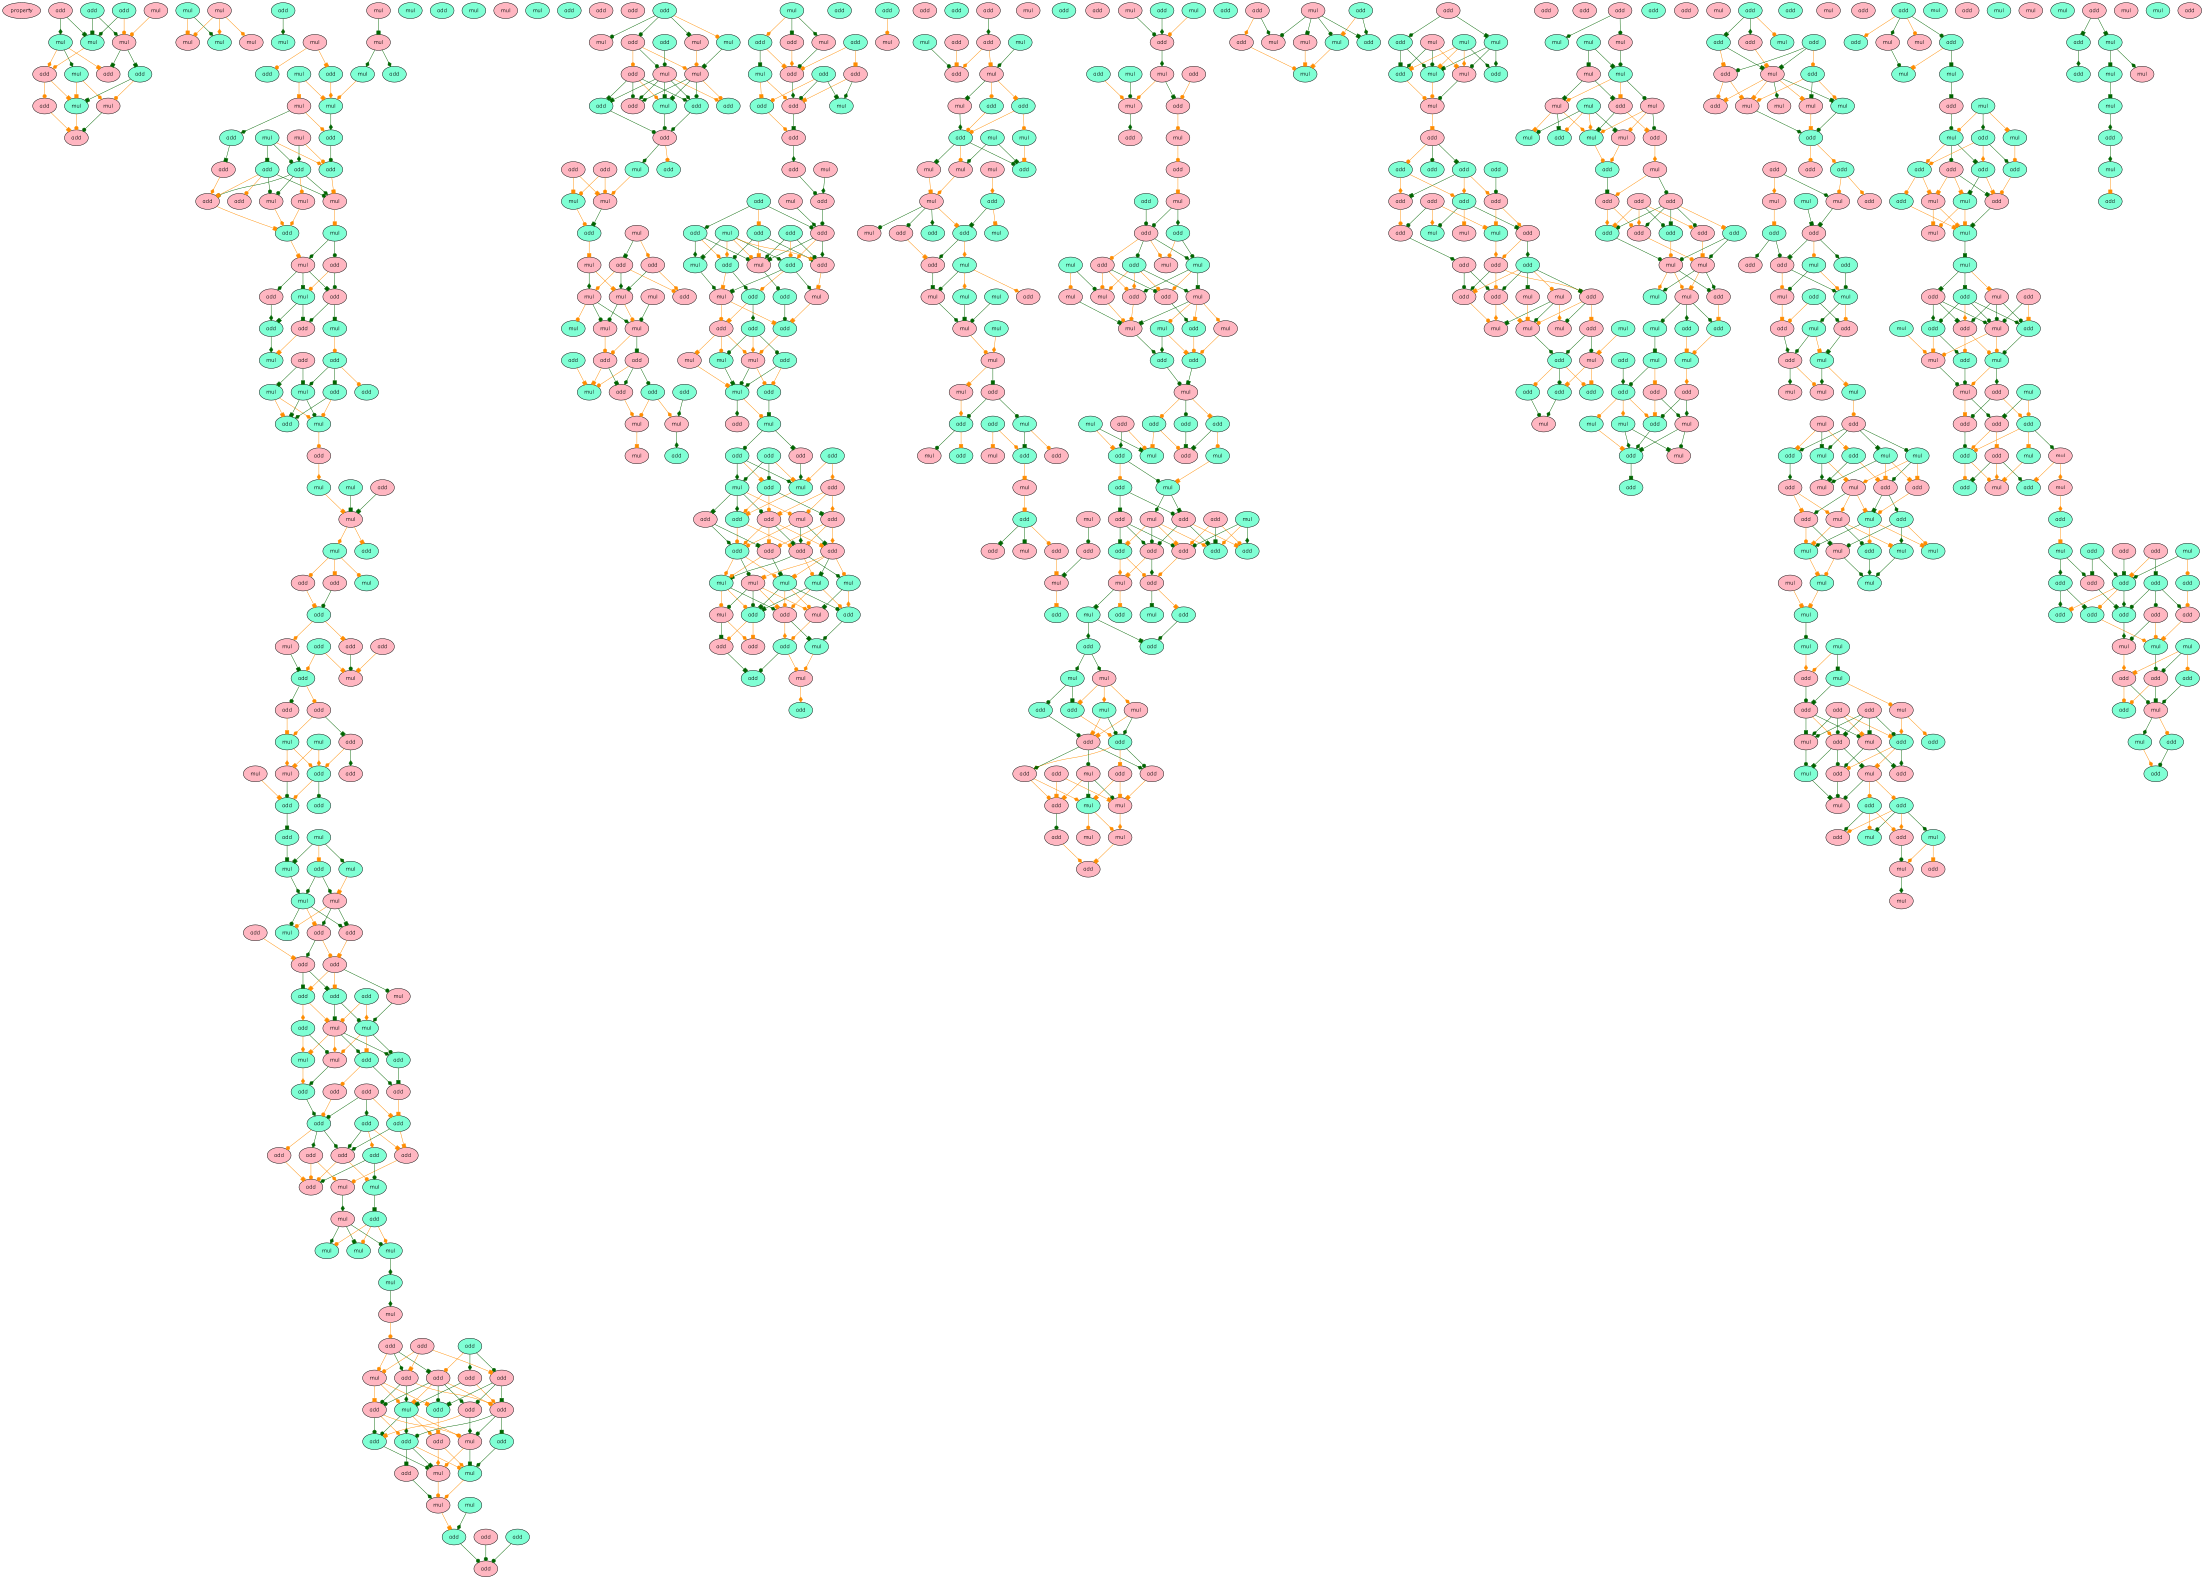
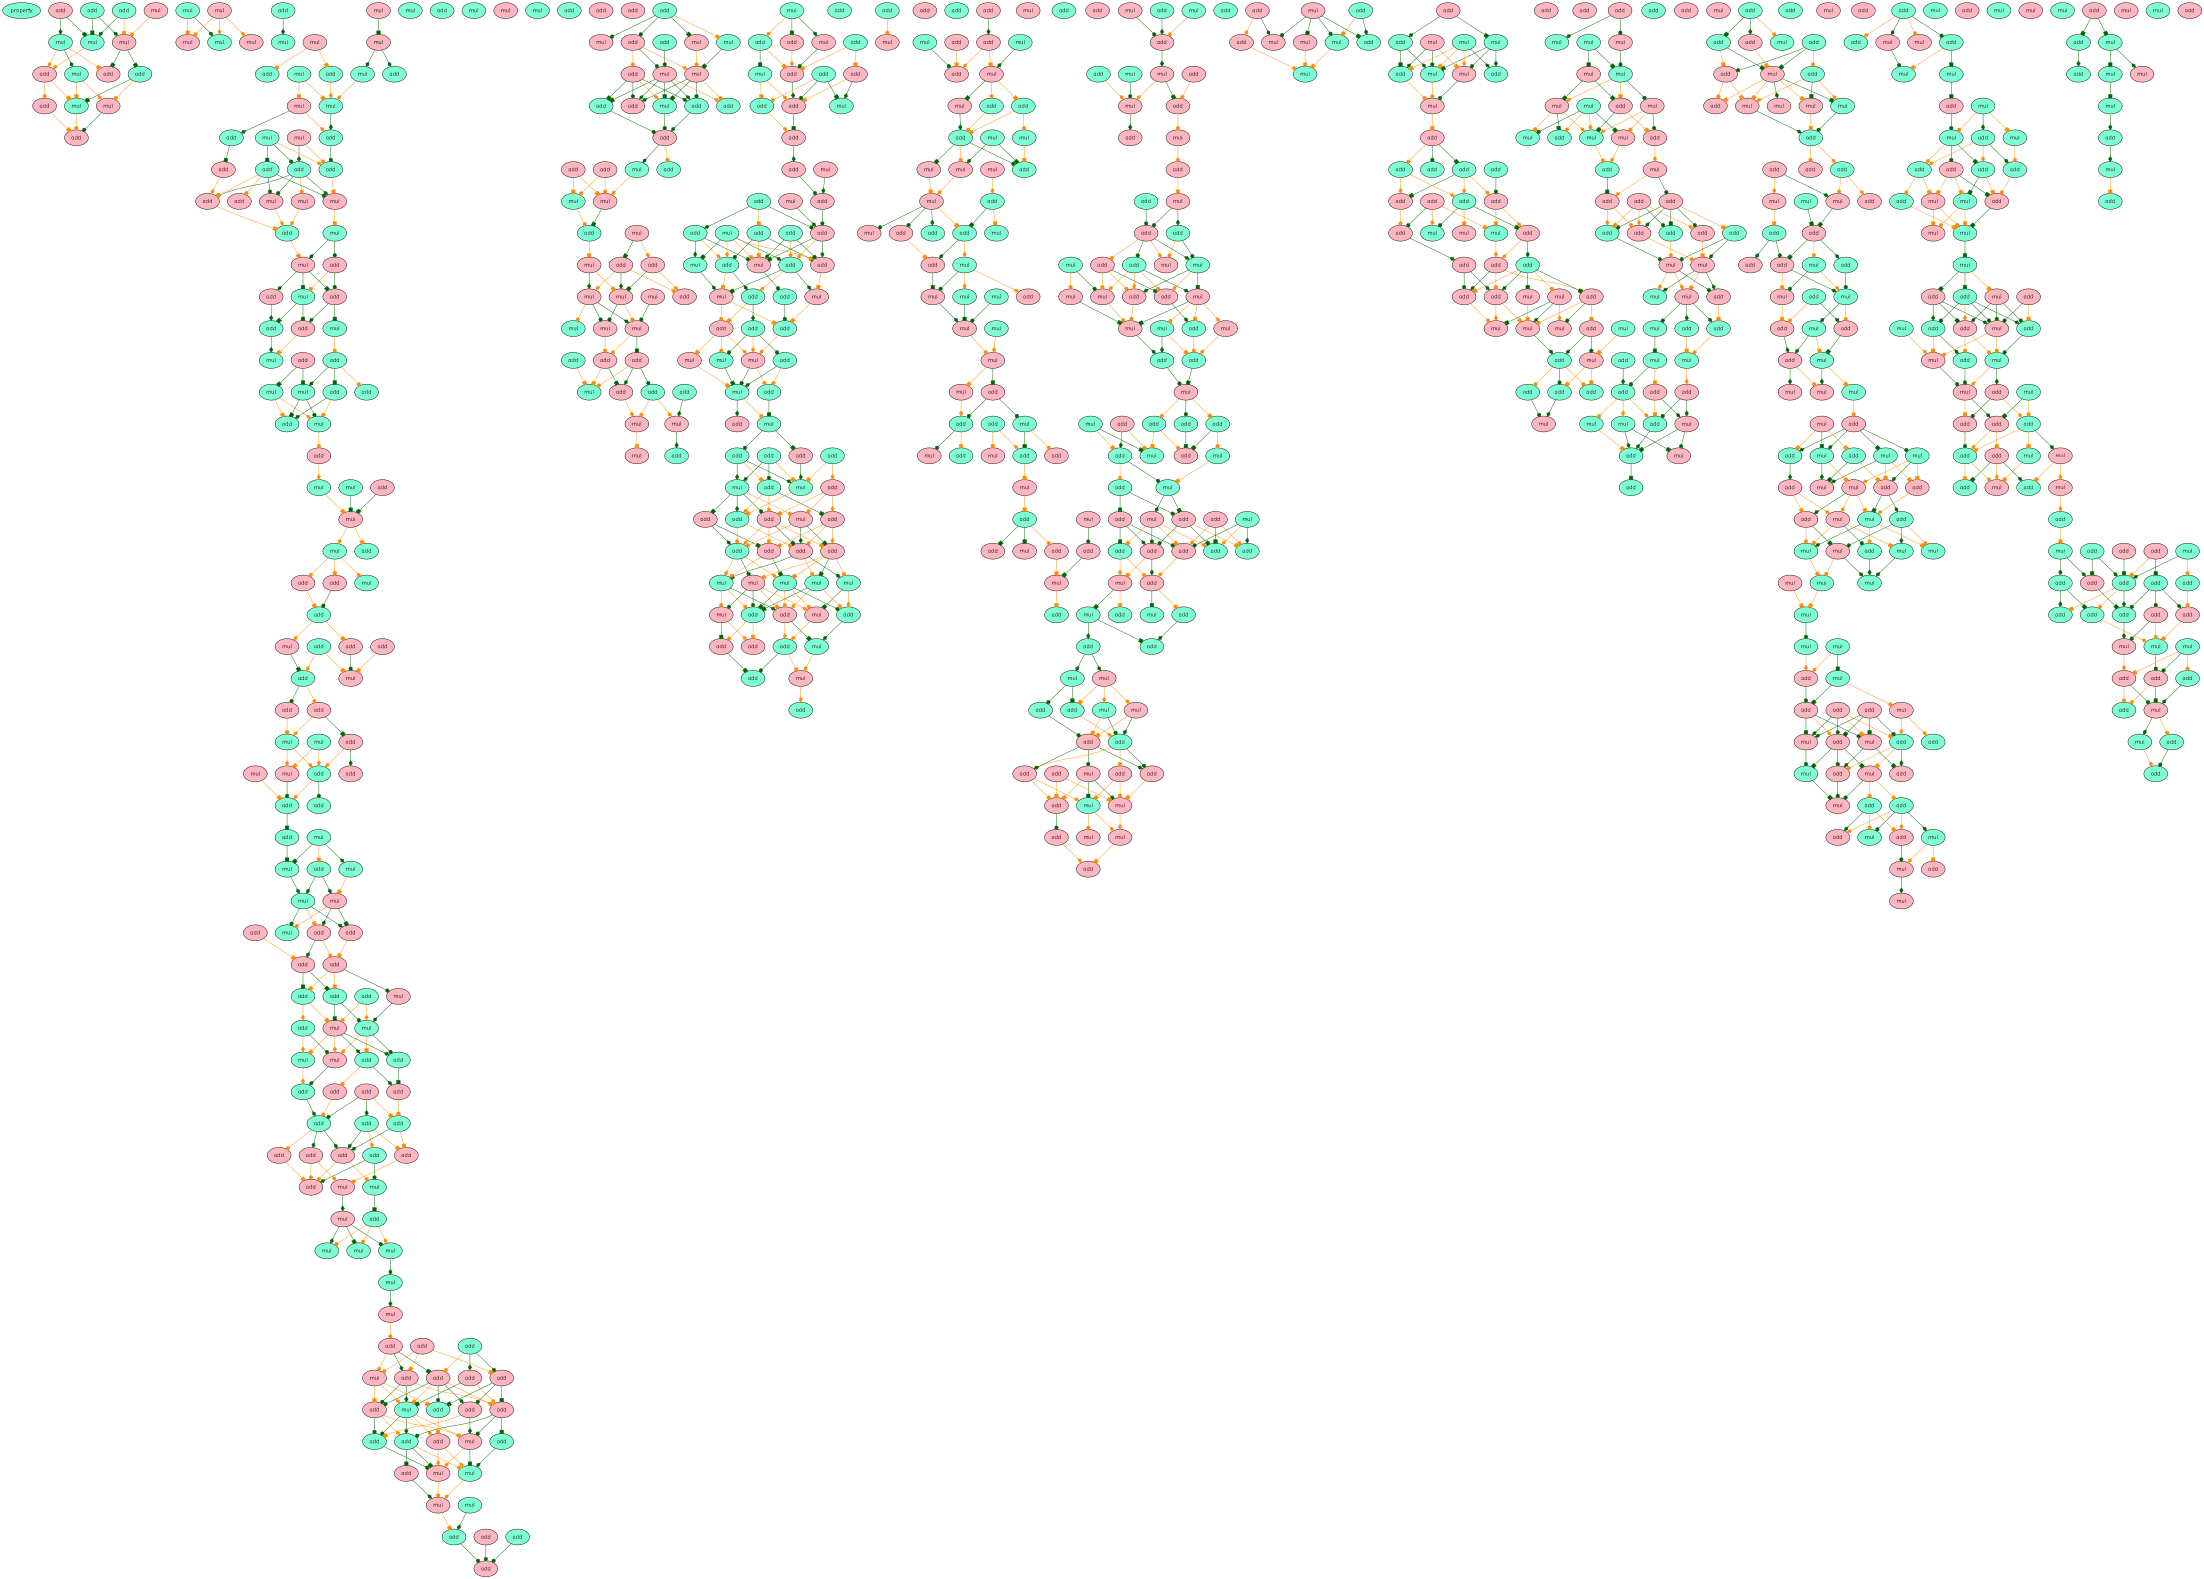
node "property": fillcolor lightpink -> aquamarine
